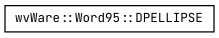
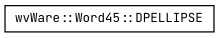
node "wvWare::Word95::DPELLIPSE": label "wvWare::Word95::DPELLIPSE" -> "wvWare::Word45::DPELLIPSE"
